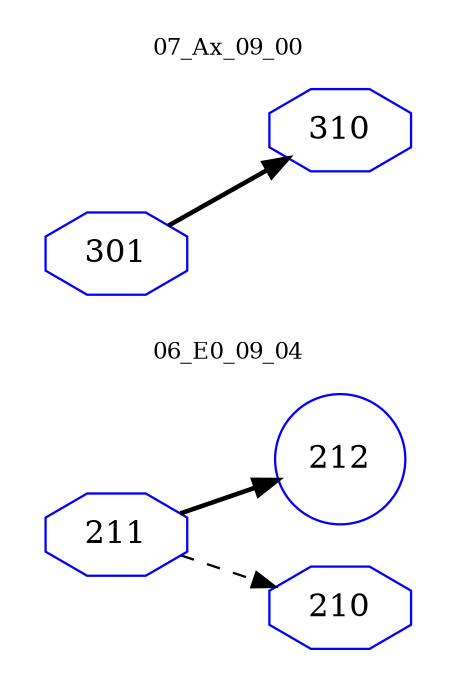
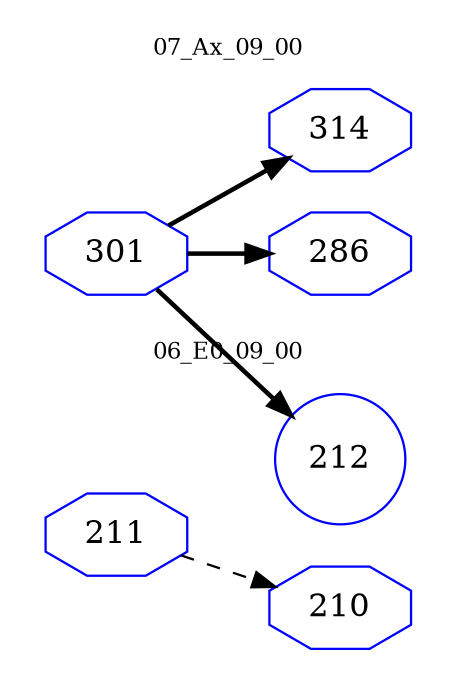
node "310": label "310" -> "314"
node "286": added
cluster "06_E0_09_04": label "06_E0_09_04" -> "06_E0_09_00"
edge "211" -> "212": now "301" -> "212"
